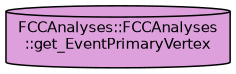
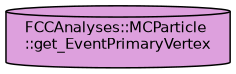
node "FCCAnalyses::FCCAnalyses ::get_EventPrimaryVertex": label "FCCAnalyses::FCCAnalyses ::get_EventPrimaryVertex" -> "FCCAnalyses::MCParticle ::get_EventPrimaryVertex"
